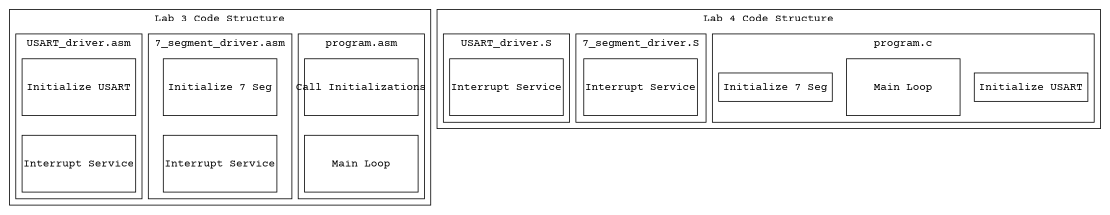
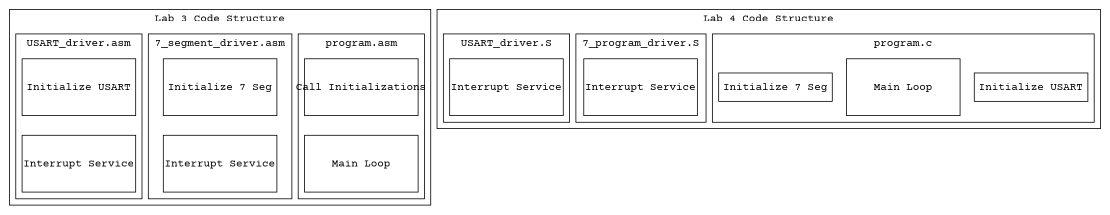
cluster "7_segment_driver.S": label "7_segment_driver.S" -> "7_program_driver.S"
